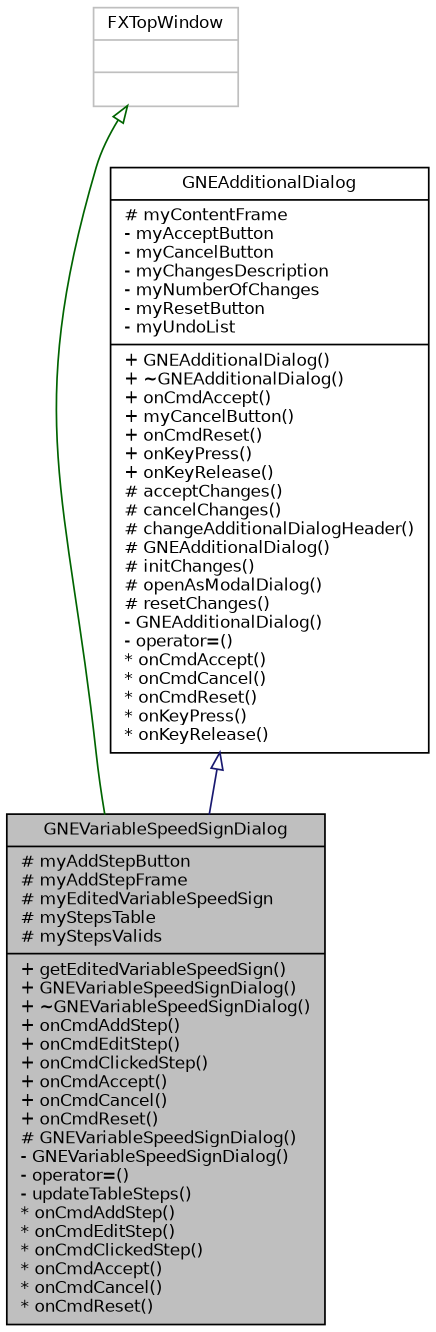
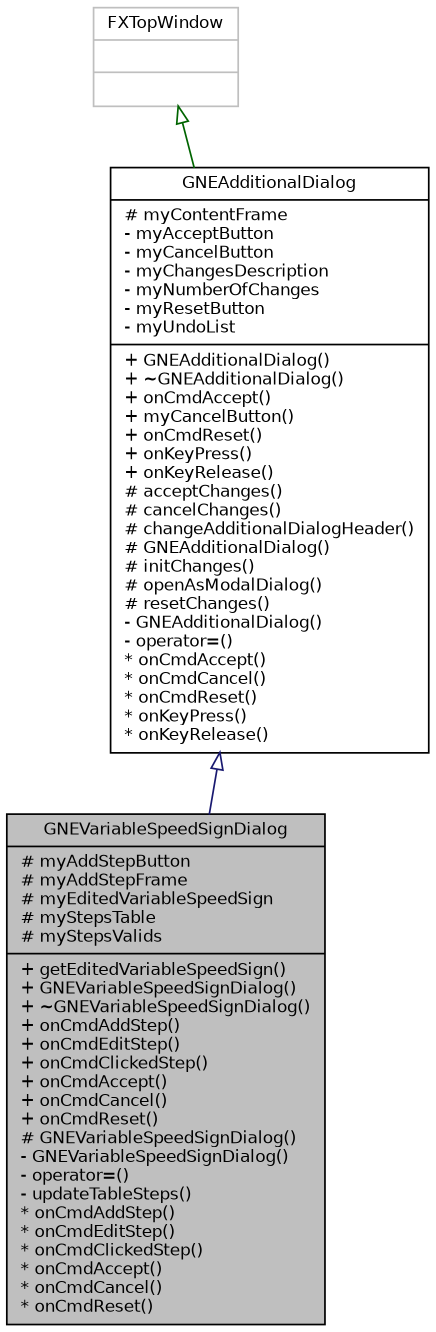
edge "GNEVariableSpeedSignDialog" -> "FXTopWindow": now "GNEAdditionalDialog" -> "FXTopWindow"
